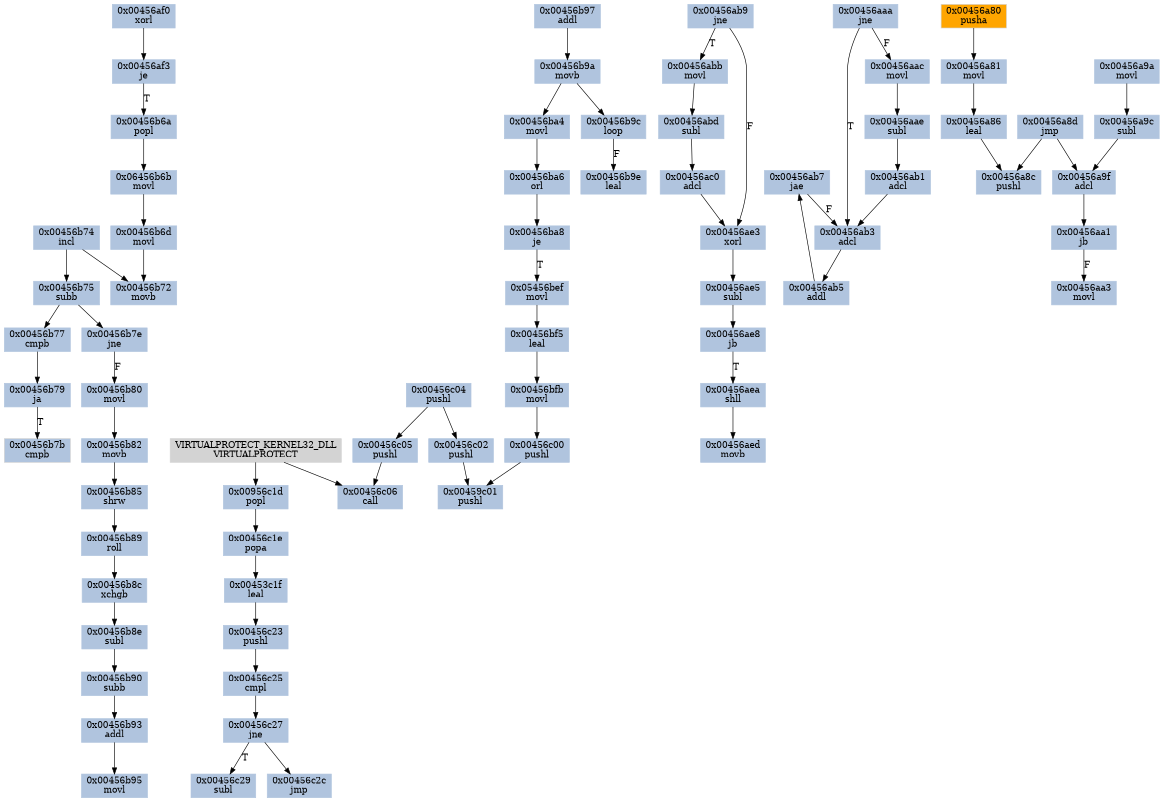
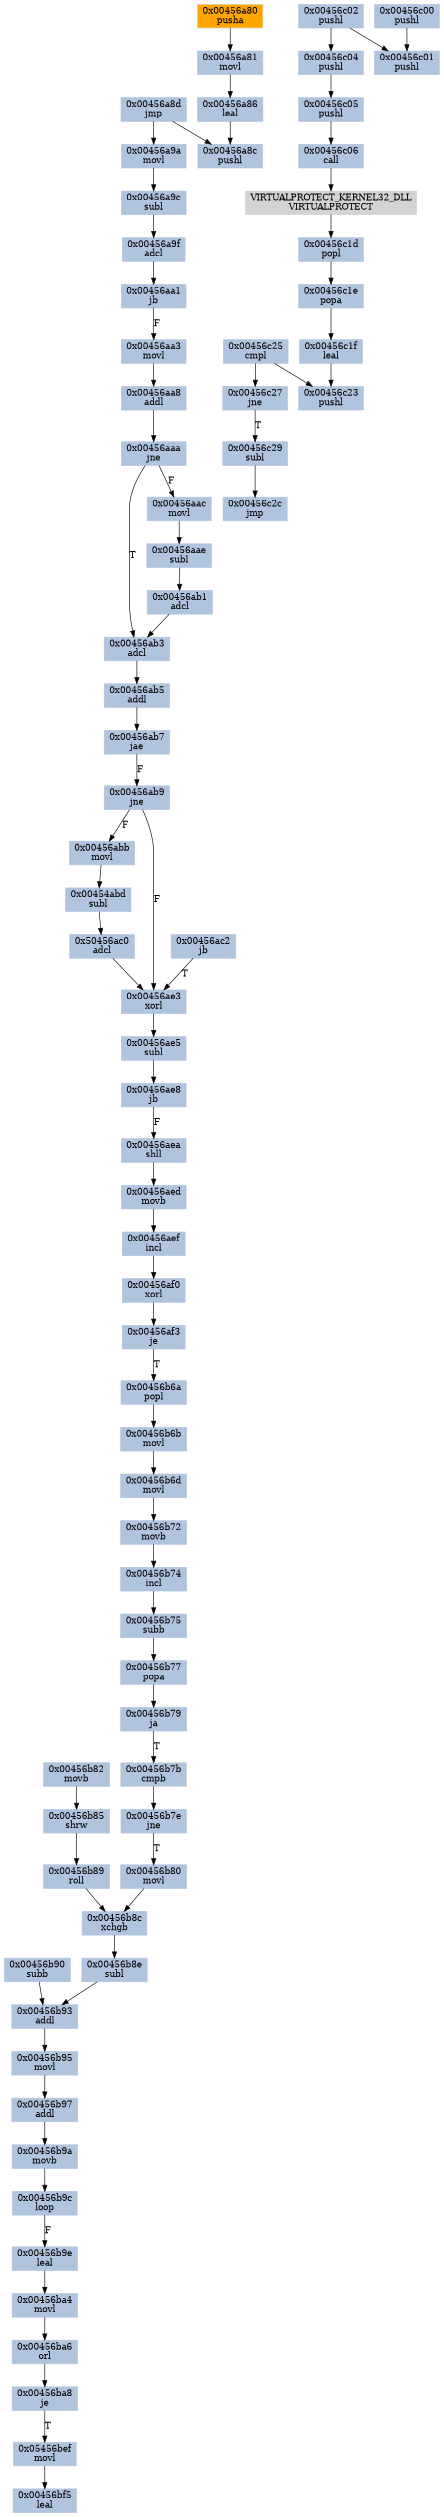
edge "0x00456ab9 jne" -> "0x00456abb movl": label "T" -> "F"
edge "0x00456b9a movb" -> "0x00456ba4 movl": now "0x00456b9e leal" -> "0x00456ba4 movl"
node "0x00456abd subl": label "0x00456abd subl" -> "0x00454abd subl"
edge "0x00456a8d jmp" -> "0x00456a9f adcl": now "0x00456a8d jmp" -> "0x00456a9a movl"
node "0x06456b6b movl": label "0x06456b6b movl" -> "0x00456b6b movl"
node "0x00456ac0 adcl": label "0x00456ac0 adcl" -> "0x50456ac0 adcl"
edge "0x00456ab7 jae" -> "0x00456ab3 adcl": now "0x00456ab7 jae" -> "0x00456ab9 jne"
edge "0x00456b74 incl" -> "0x00456b72 movb": reversed
edge "0x00456b75 subb" -> "0x00456b7e jne": now "0x00456b7b cmpb" -> "0x00456b7e jne"
node "0x00456b77 cmpb": label "0x00456b77 cmpb" -> "0x00456b77 popa"
edge "0x00456b7e jne" -> "0x00456b80 movl": label "F" -> "T"
edge "0x00456ae8 jb" -> "0x00456aea shll": label "T" -> "F"
node "0x00456bfb movl": removed
node "0x00456aa8 addl": added
edge "0x00456b80 movl" -> "0x00456b82 movb": now "0x00456b80 movl" -> "0x00456b8c xchgb"
edge "0x00456c04 pushl" -> "0x00456c02 pushl": reversed
edge "VIRTUALPROTECT_KERNEL32_DLL VIRTUALPROTECT" -> "0x00456c06 call": reversed
node "0x00956c1d popl": label "0x00956c1d popl" -> "0x00456c1d popl"
node "0x00459c01 pushl": label "0x00459c01 pushl" -> "0x00456c01 pushl"
node "0x00453c1f leal": label "0x00453c1f leal" -> "0x00456c1f leal"
edge "0x00456b8e subl" -> "0x00456b90 subb": now "0x00456b8e subl" -> "0x00456b93 addl"
edge "0x00456c23 pushl" -> "0x00456c25 cmpl": reversed
edge "0x00456c27 jne" -> "0x00456c2c jmp": now "0x00456c29 subl" -> "0x00456c2c jmp"
node "0x00456ac2 jb": added
node "0x00456aef incl": added
edge "0x00456b95 movl" -> "0x00456b97 addl": added
